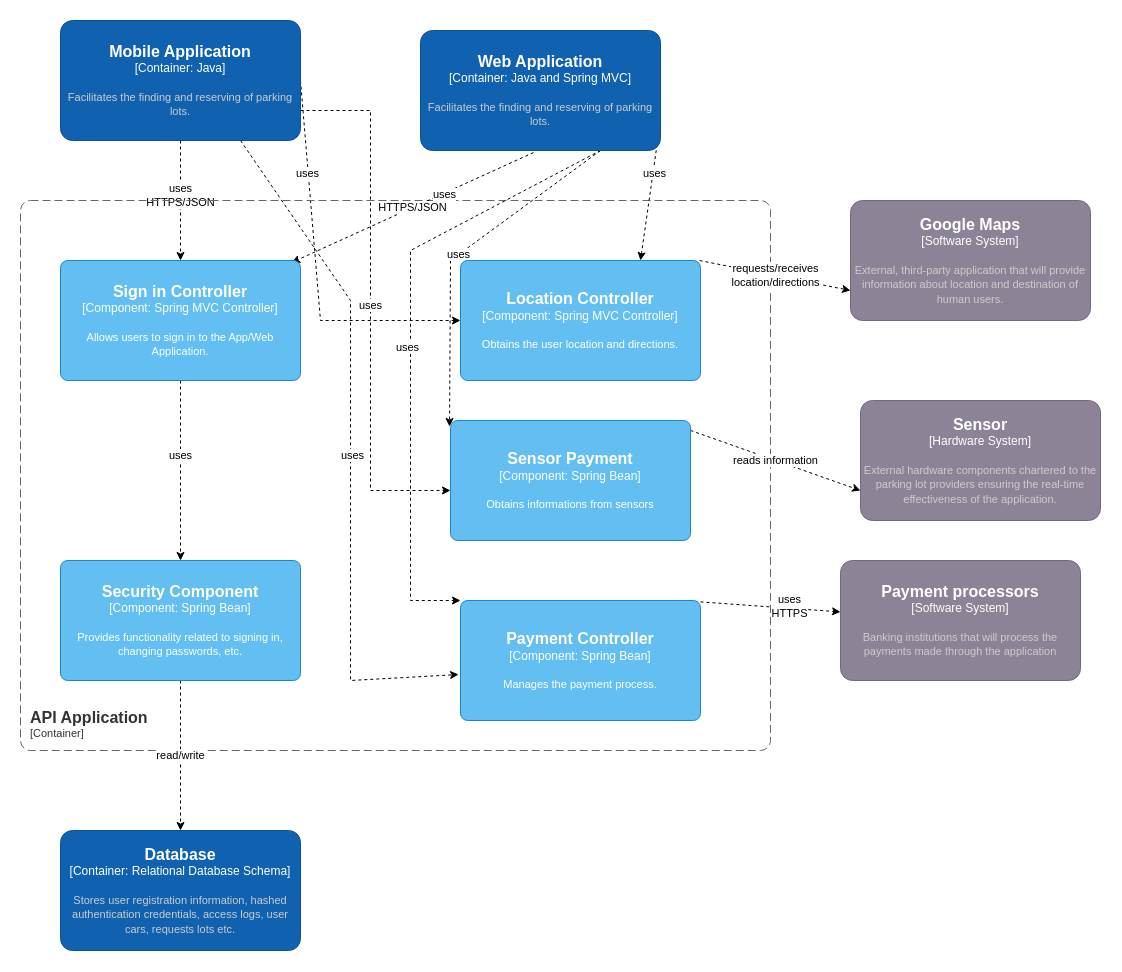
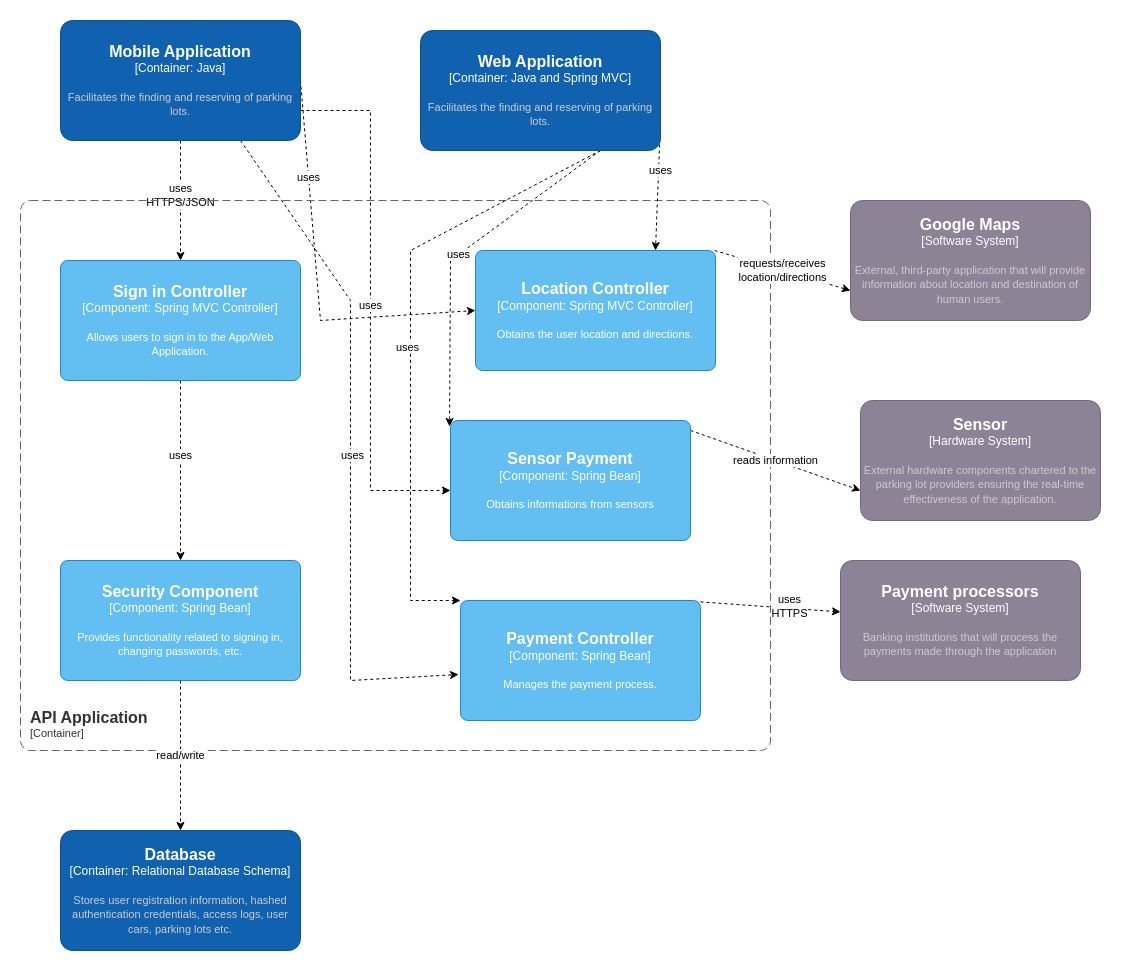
edge "Web Application [Container: Java and Spring MVC] Facilitates the finding and reserving of parking lots." -> "Sign in Controller [Component: Spring MVC Controller] Allows users to sign in to the App/Web Application.": removed, labels "uses", "HTTPS/JSON"
node "Location Controller [Component: Spring MVC Controller] Obtains the user location and directions.": moved (581, 321) -> (596, 311)
node "Database [Container: Relational Database Schema] Stores user registration information, hashed authentication credentials, access logs, user cars, requests lots etc.": label "Database [Container: Relational Database Schema] Stores user registration information, hashed authentication credentials, access logs, user cars, requests lots etc." -> "Database [Container: Relational Database Schema] Stores user registration information, hashed authentication credentials, access logs, user cars, parking lots etc."
